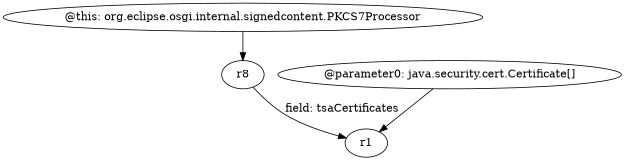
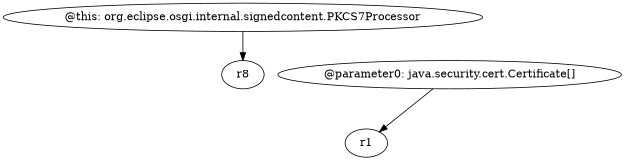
edge "r8" -> "r1": removed, label "field: tsaCertificates"
